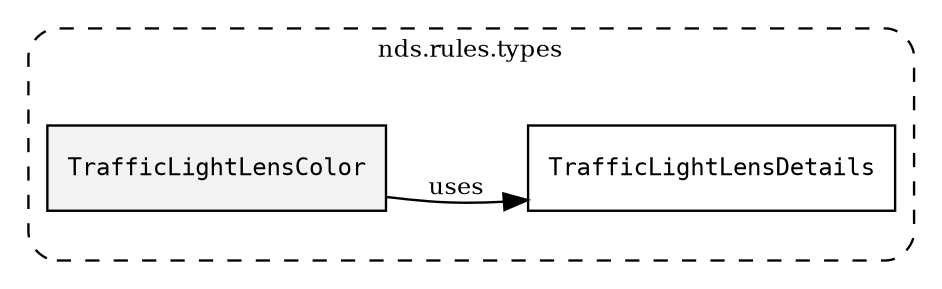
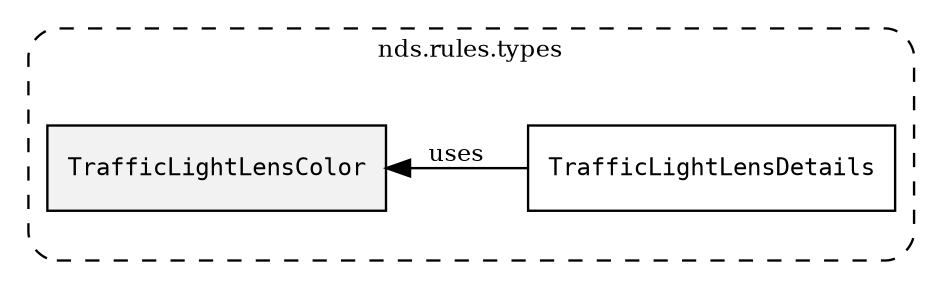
edge "TrafficLightLensColor" -> "TrafficLightLensDetails": reversed
